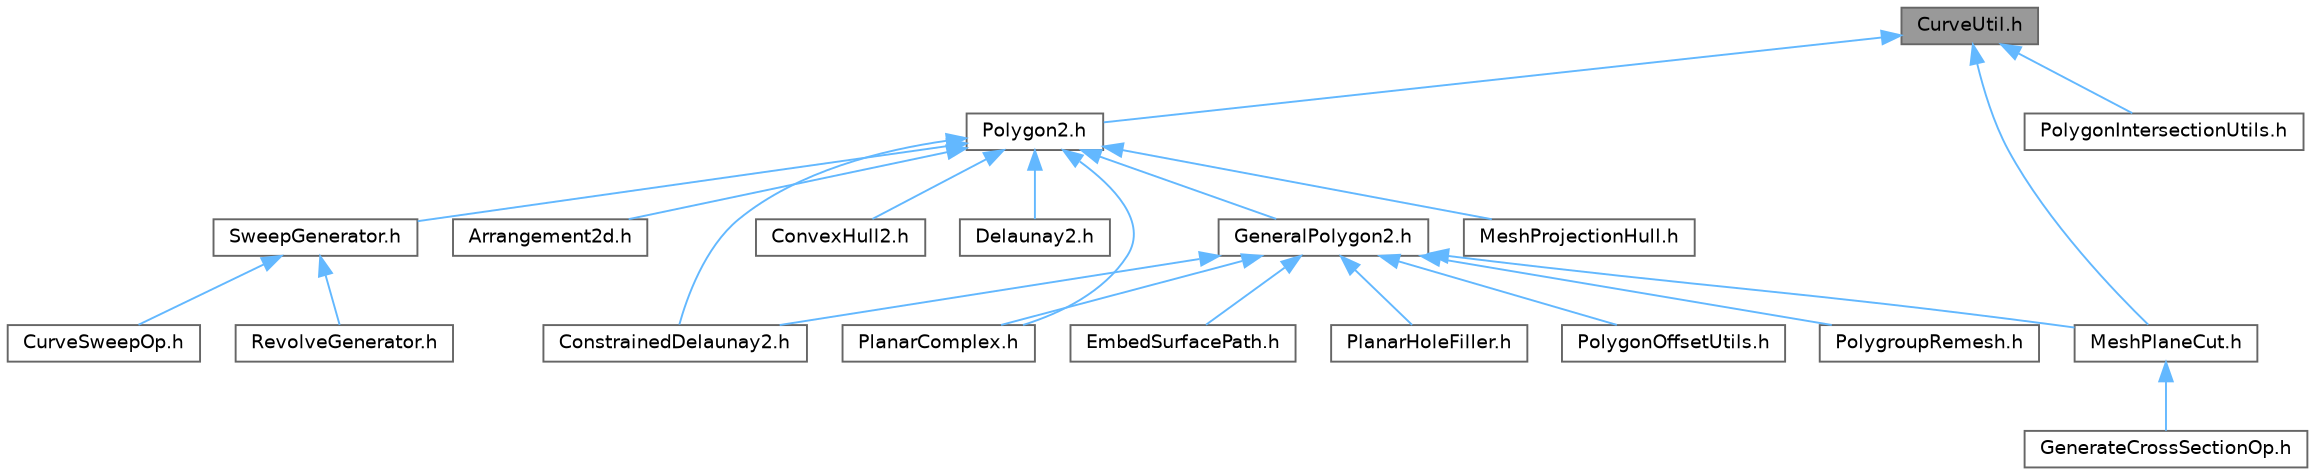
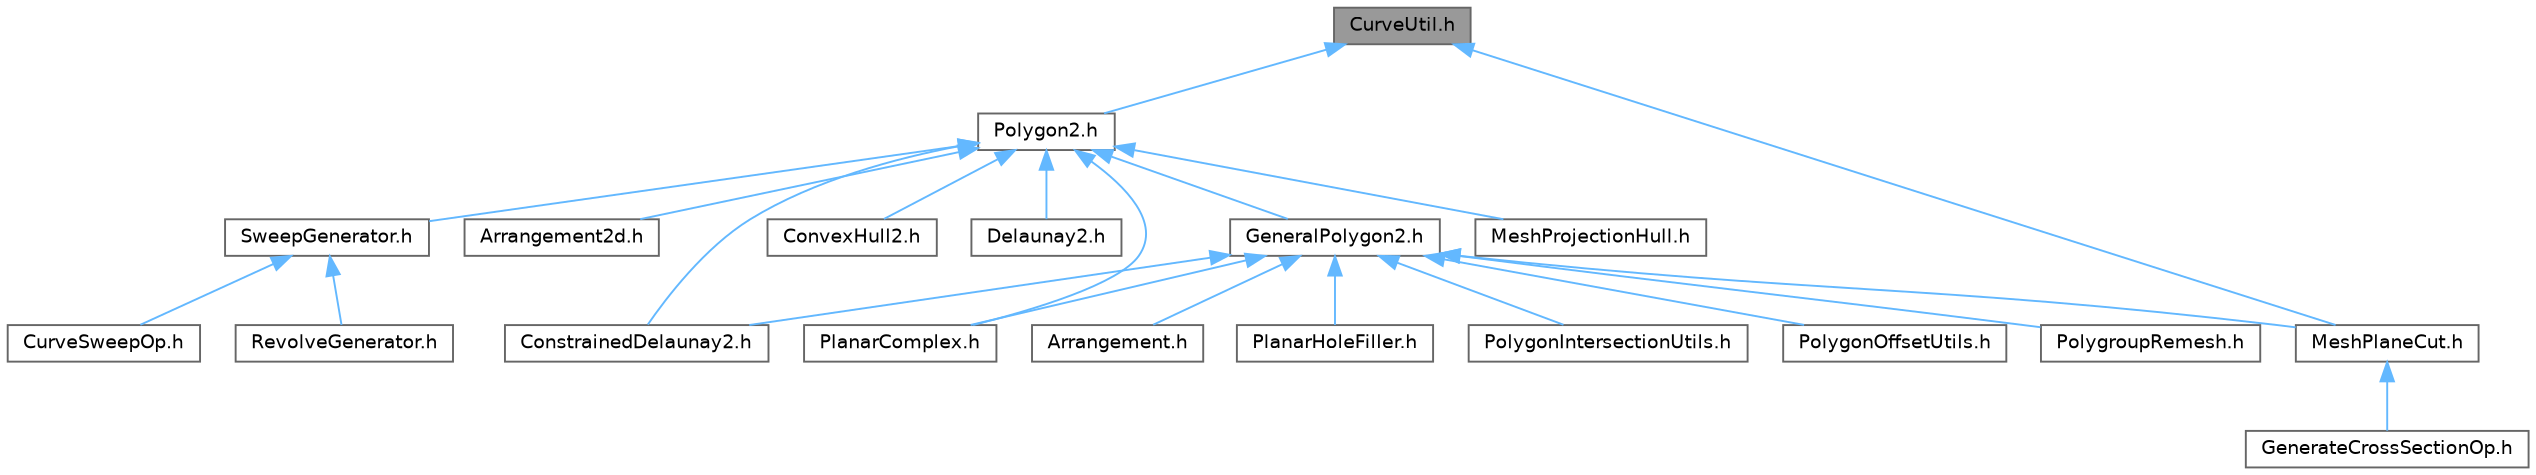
edge "PolygonIntersectionUtils.h" -> "CurveUtil.h": now "PolygonIntersectionUtils.h" -> "GeneralPolygon2.h"
node "EmbedSurfacePath.h": label "EmbedSurfacePath.h" -> "Arrangement.h"
